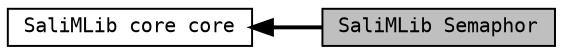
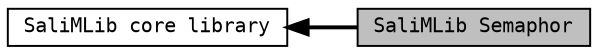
node "SaliMLib core core": label "SaliMLib core core" -> "SaliMLib core library"
